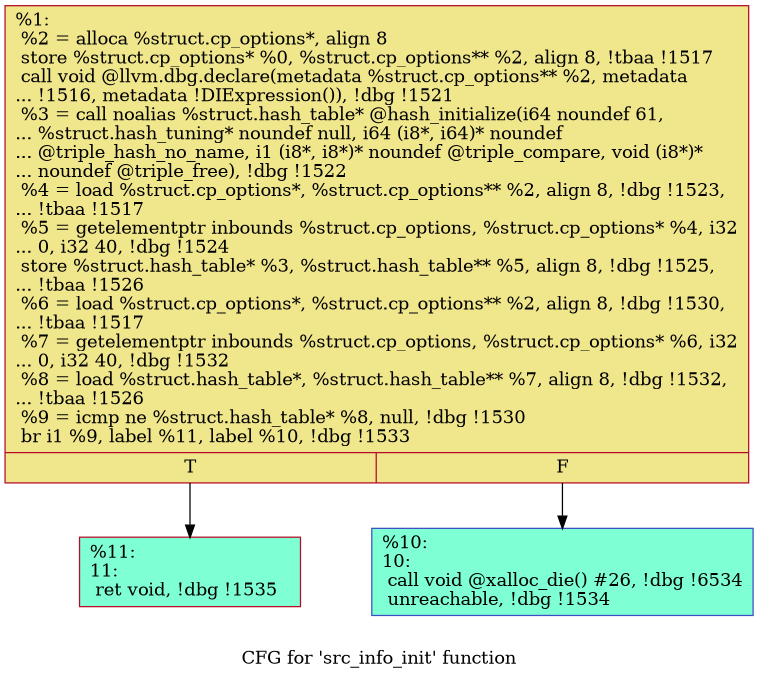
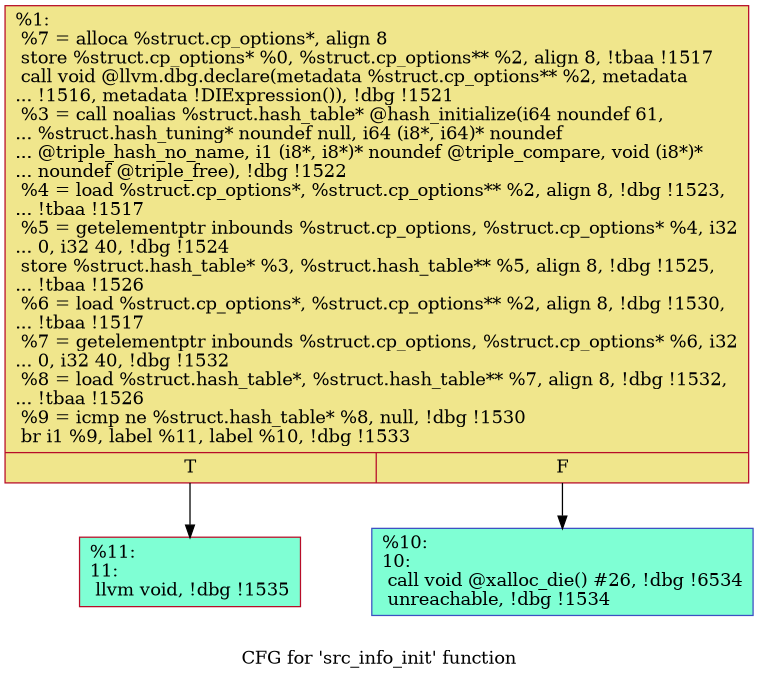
node "%1:": text "%2 = alloca %struct.cp_options*, align 8" -> "%7 = alloca %struct.cp_options*, align 8"
node "%11:": text "ret void, !dbg !1535" -> "llvm void, !dbg !1535"
